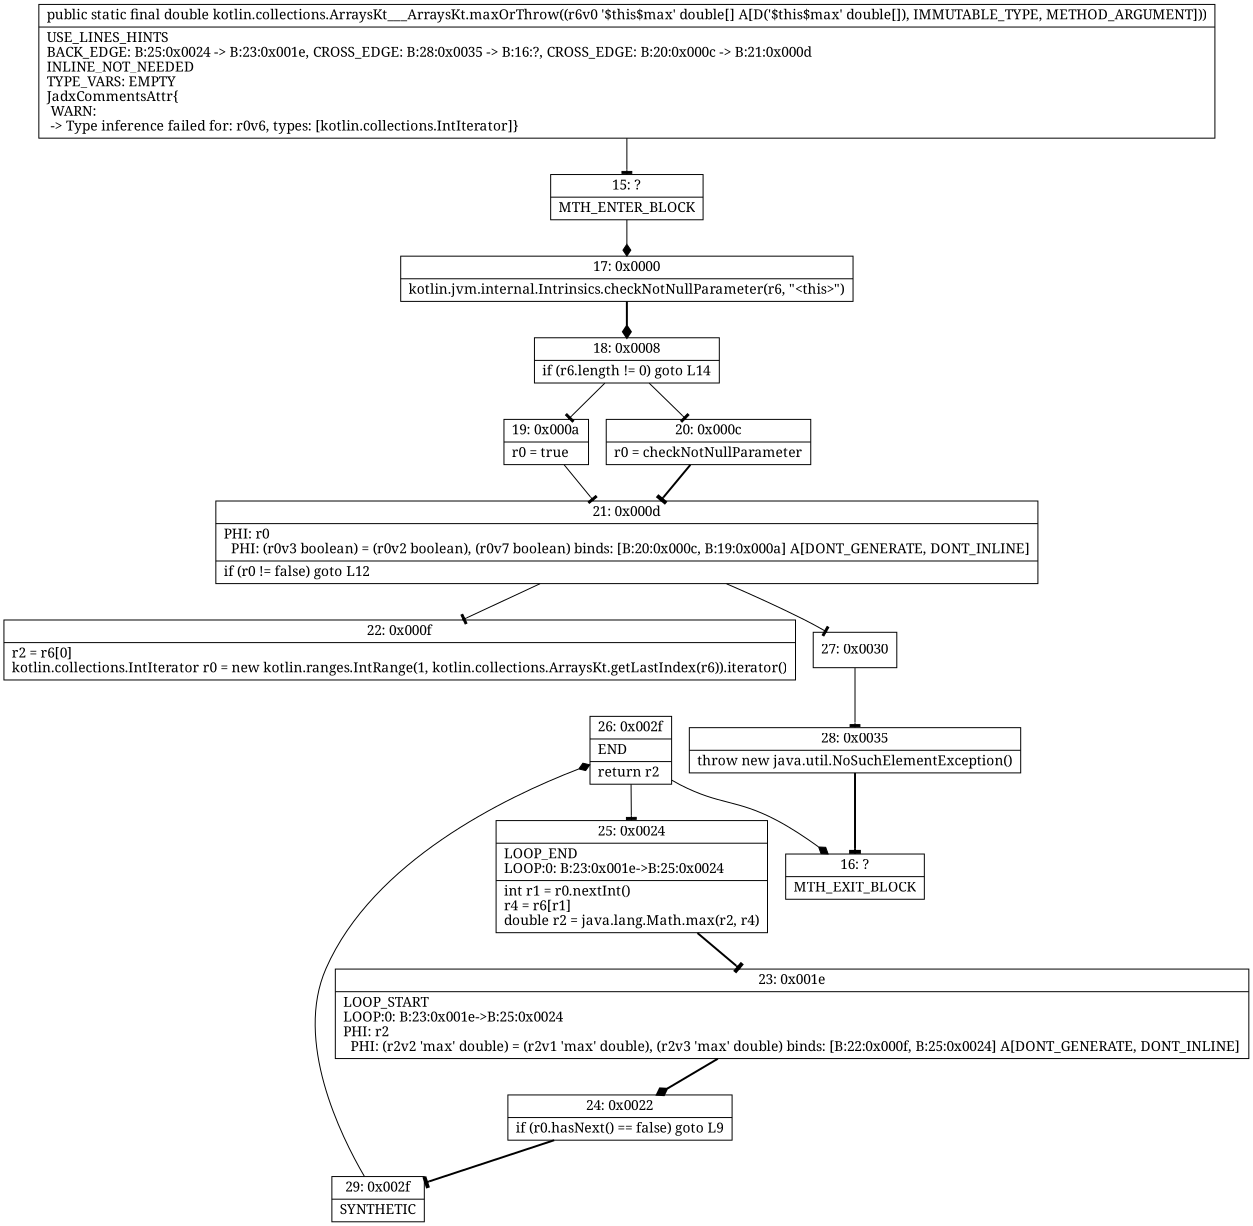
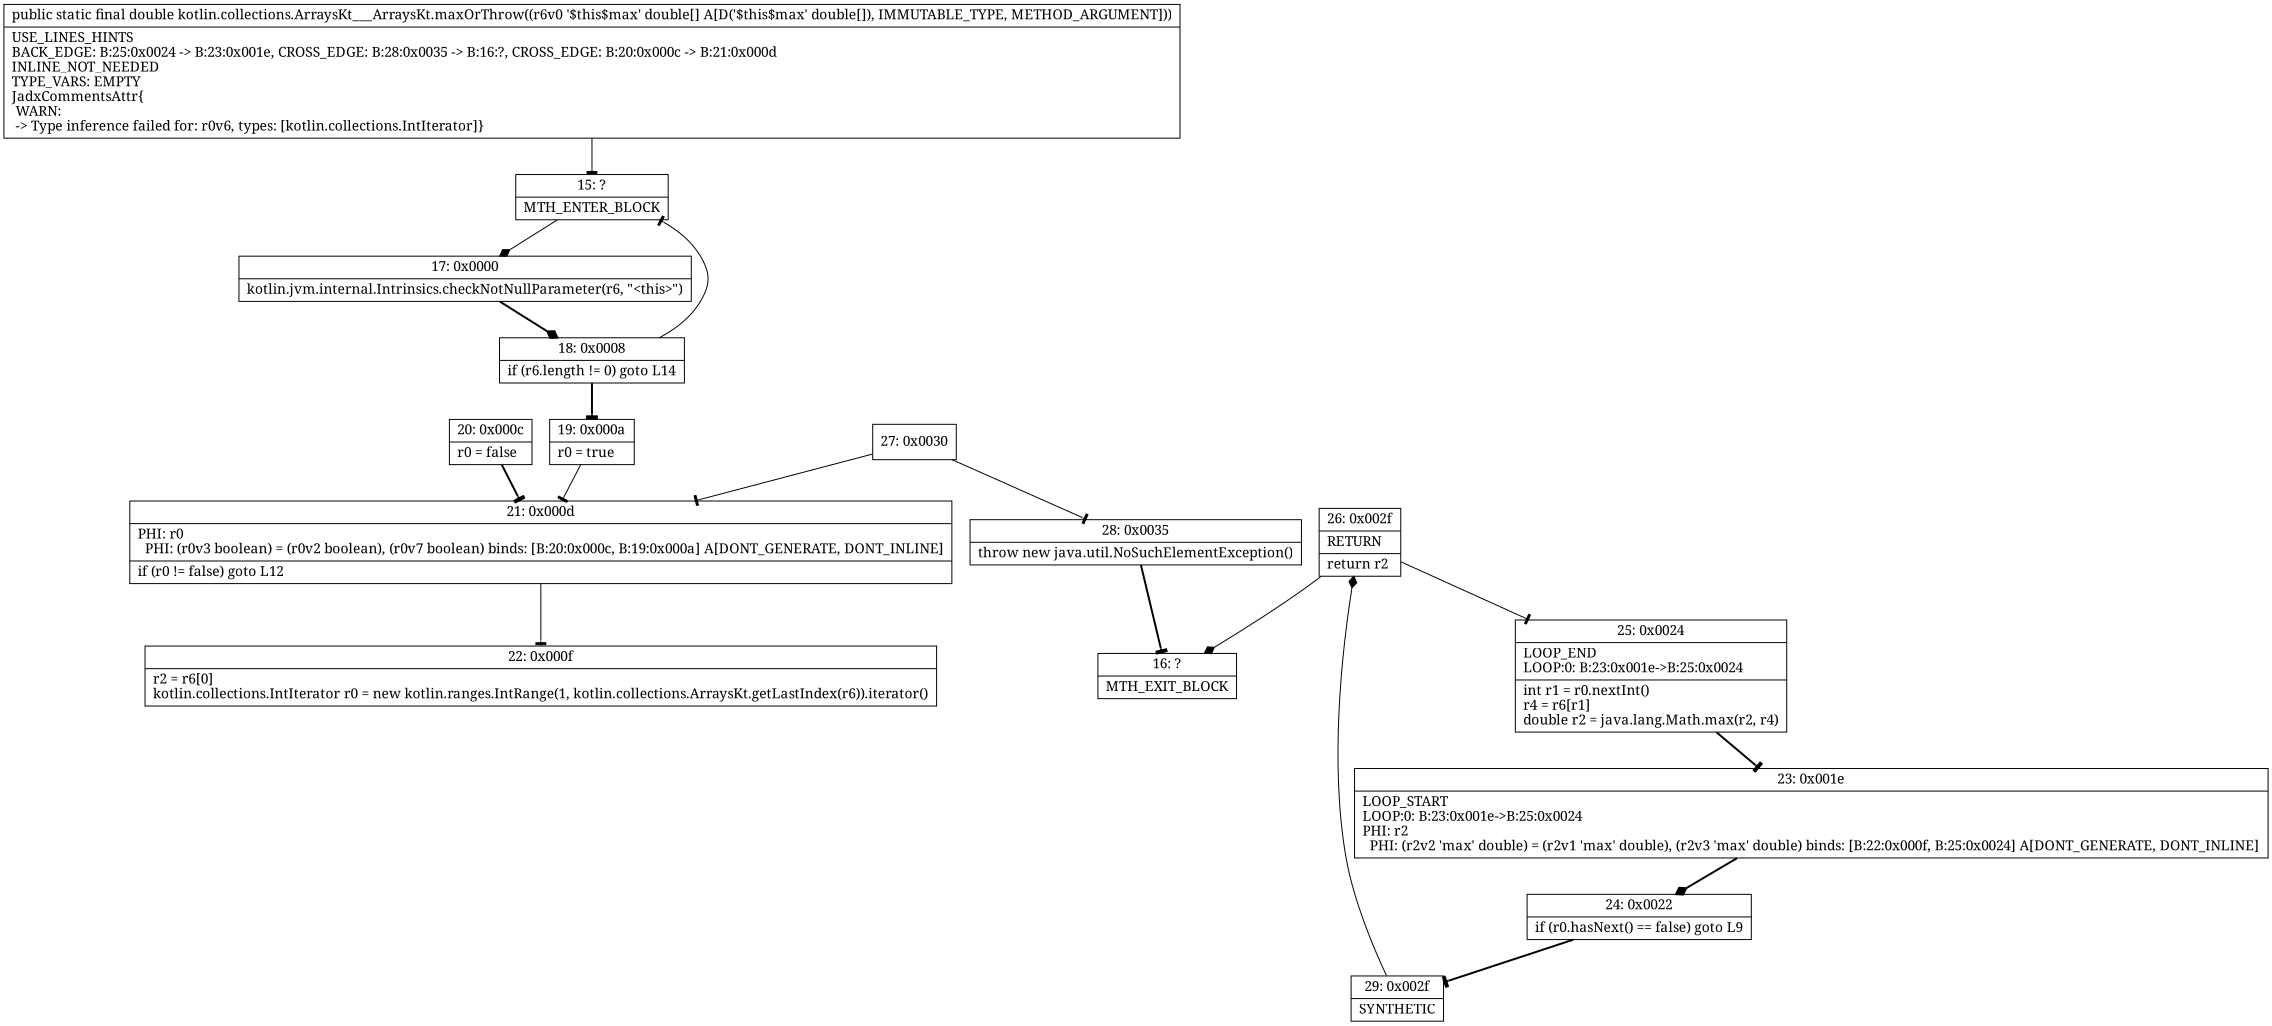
edge "18: 0x0008" -> "19: 0x000a": style solid -> bold
edge "18: 0x0008" -> "20: 0x000c": now "18: 0x0008" -> "15: ?"
node "20: 0x000c": text "r0 = checkNotNullParameter" -> "r0 = false"
edge "21: 0x000d" -> "27: 0x0030": reversed
node "26: 0x002f": text "END" -> "RETURN"
